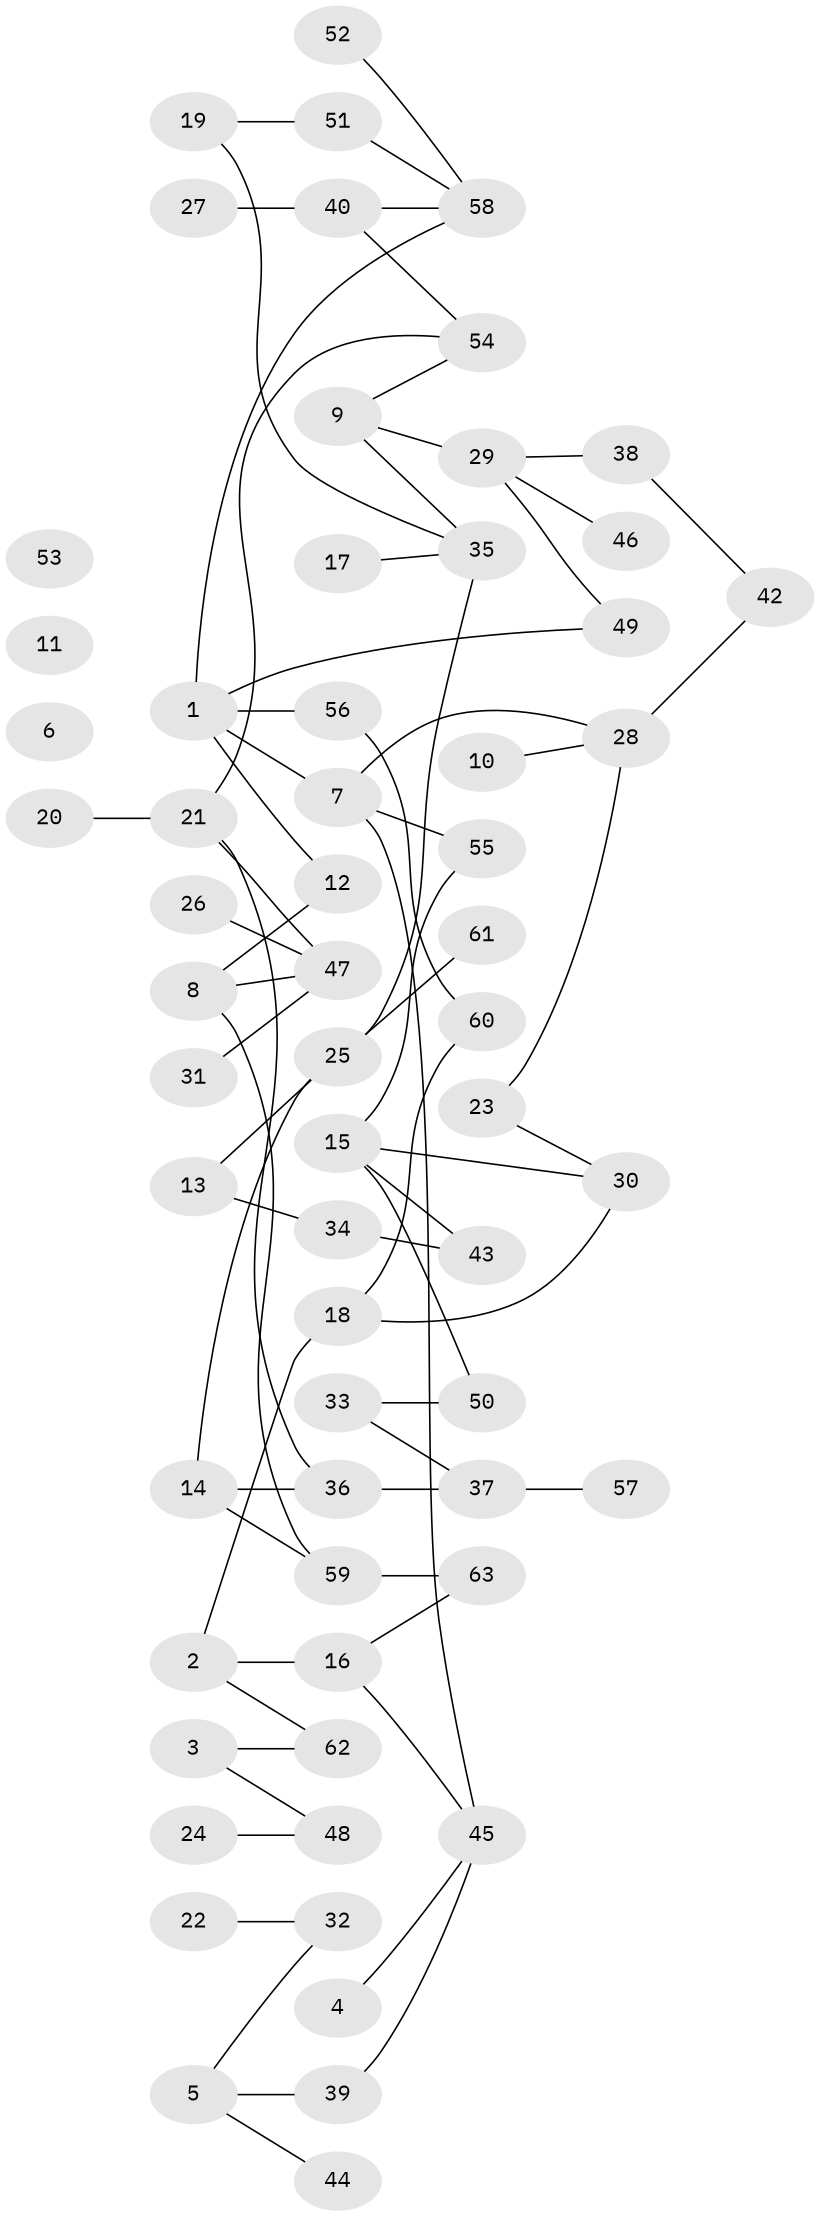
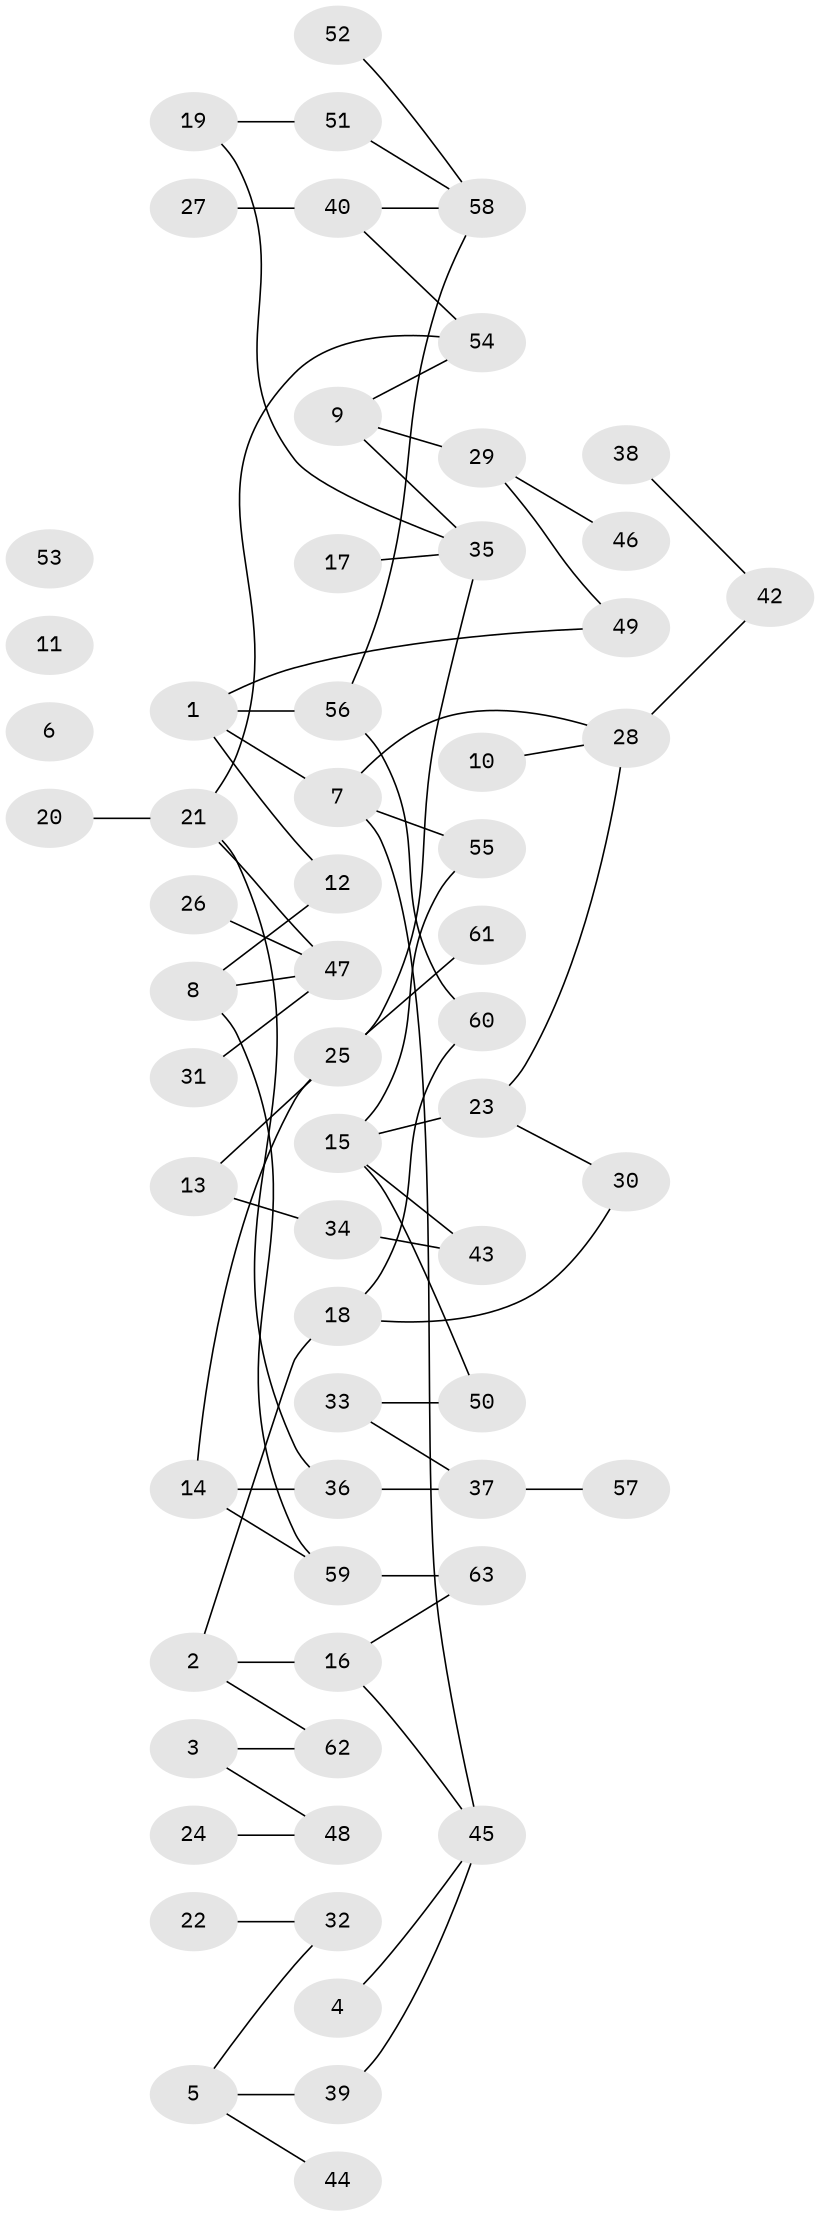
edge "58" -- "1": now "58" -- "56"
edge "38" -- "29": removed
edge "15" -- "30": now "15" -- "23"
